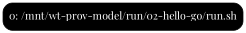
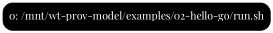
node "0: /mnt/wt-prov-model/run/02-hello-go/run.sh": label "0: /mnt/wt-prov-model/run/02-hello-go/run.sh" -> "0: /mnt/wt-prov-model/examples/02-hello-go/run.sh"
